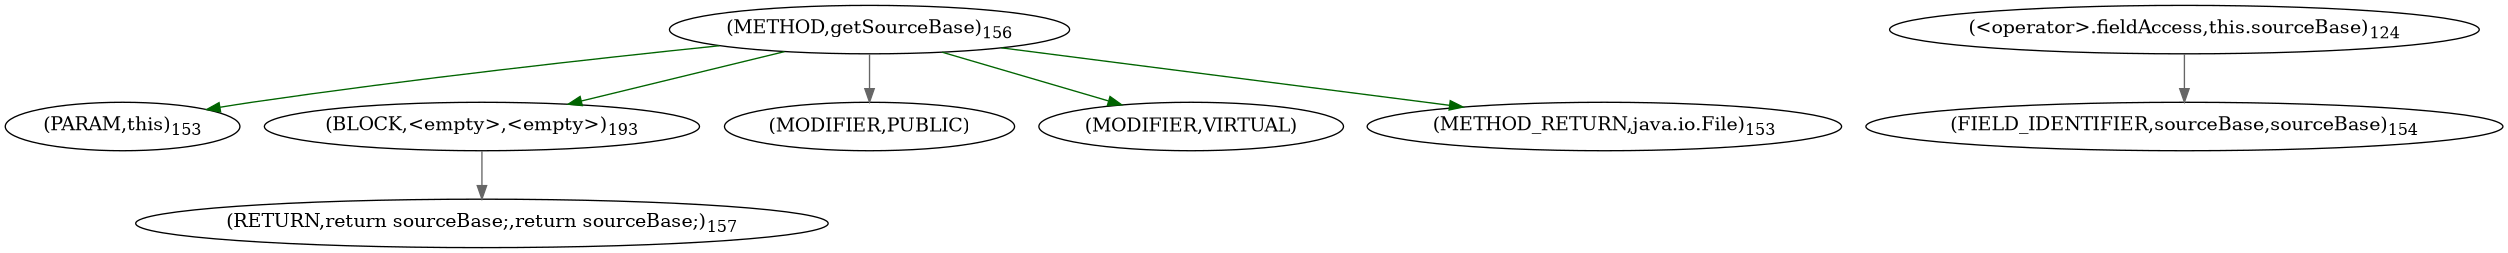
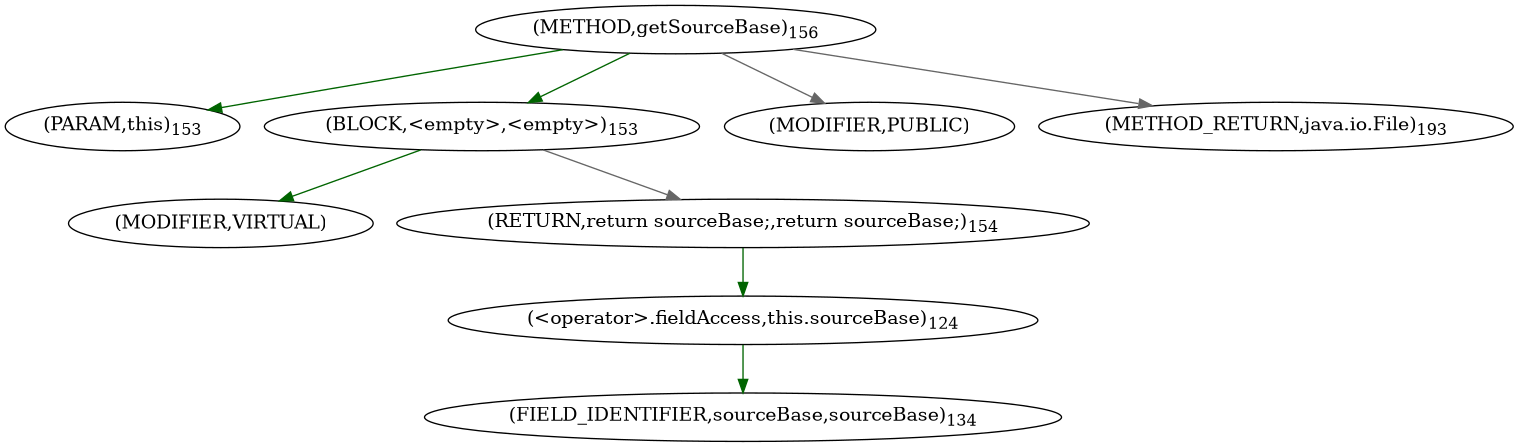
edge "(<operator>.fieldAccess,this.sourceBase)" -> "(FIELD_IDENTIFIER,sourceBase,sourceBase)": color gray40 -> darkgreen
edge "(METHOD,getSourceBase)" -> "(MODIFIER,VIRTUAL)": now "(BLOCK,<empty>,<empty>)" -> "(MODIFIER,VIRTUAL)"
edge "(METHOD,getSourceBase)" -> "(METHOD_RETURN,java.io.File)": color darkgreen -> gray40
node "(BLOCK,<empty>,<empty>)": text "193" -> "153"
node "(METHOD_RETURN,java.io.File)": text "153" -> "193"
node "(FIELD_IDENTIFIER,sourceBase,sourceBase)": text "154" -> "134"
node "(RETURN,return sourceBase;,return sourceBase;)": text "157" -> "154"
edge "(RETURN,return sourceBase;,return sourceBase;)" -> "(<operator>.fieldAccess,this.sourceBase)": added
